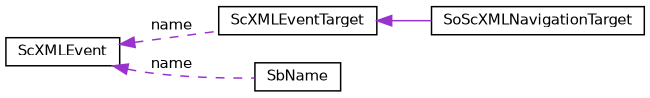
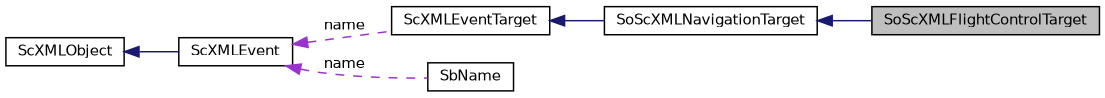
edge "SoScXMLNavigationTarget" -> "ScXMLEventTarget": color darkorchid3 -> midnightblue
node "SoScXMLFlightControlTarget": added
node "ScXMLObject": added
